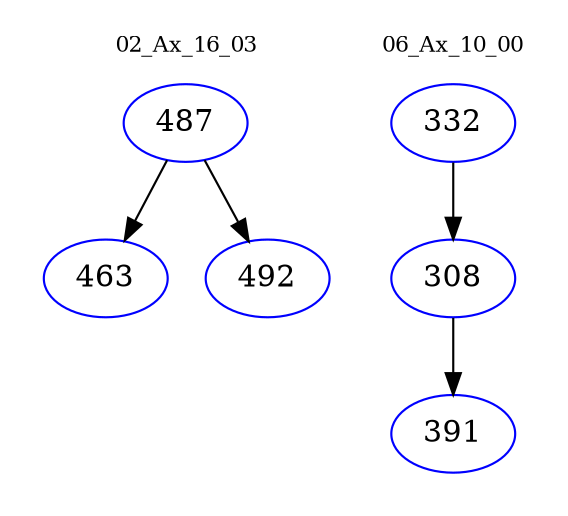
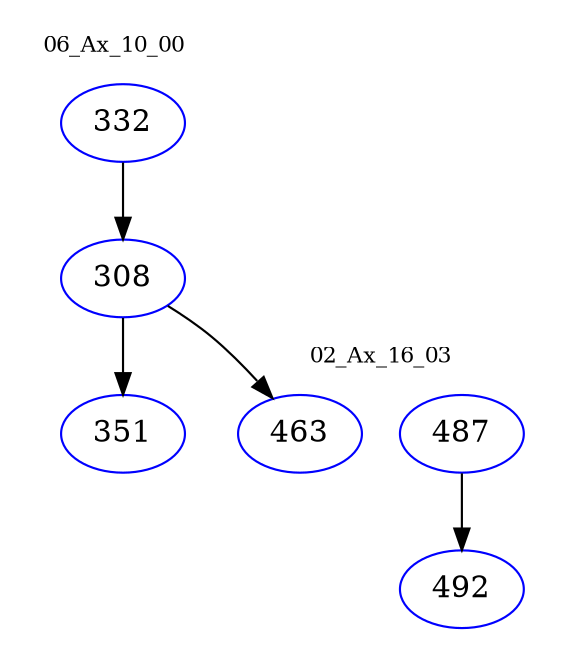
edge "487" -> "463": now "308" -> "463"
node "391": label "391" -> "351"
